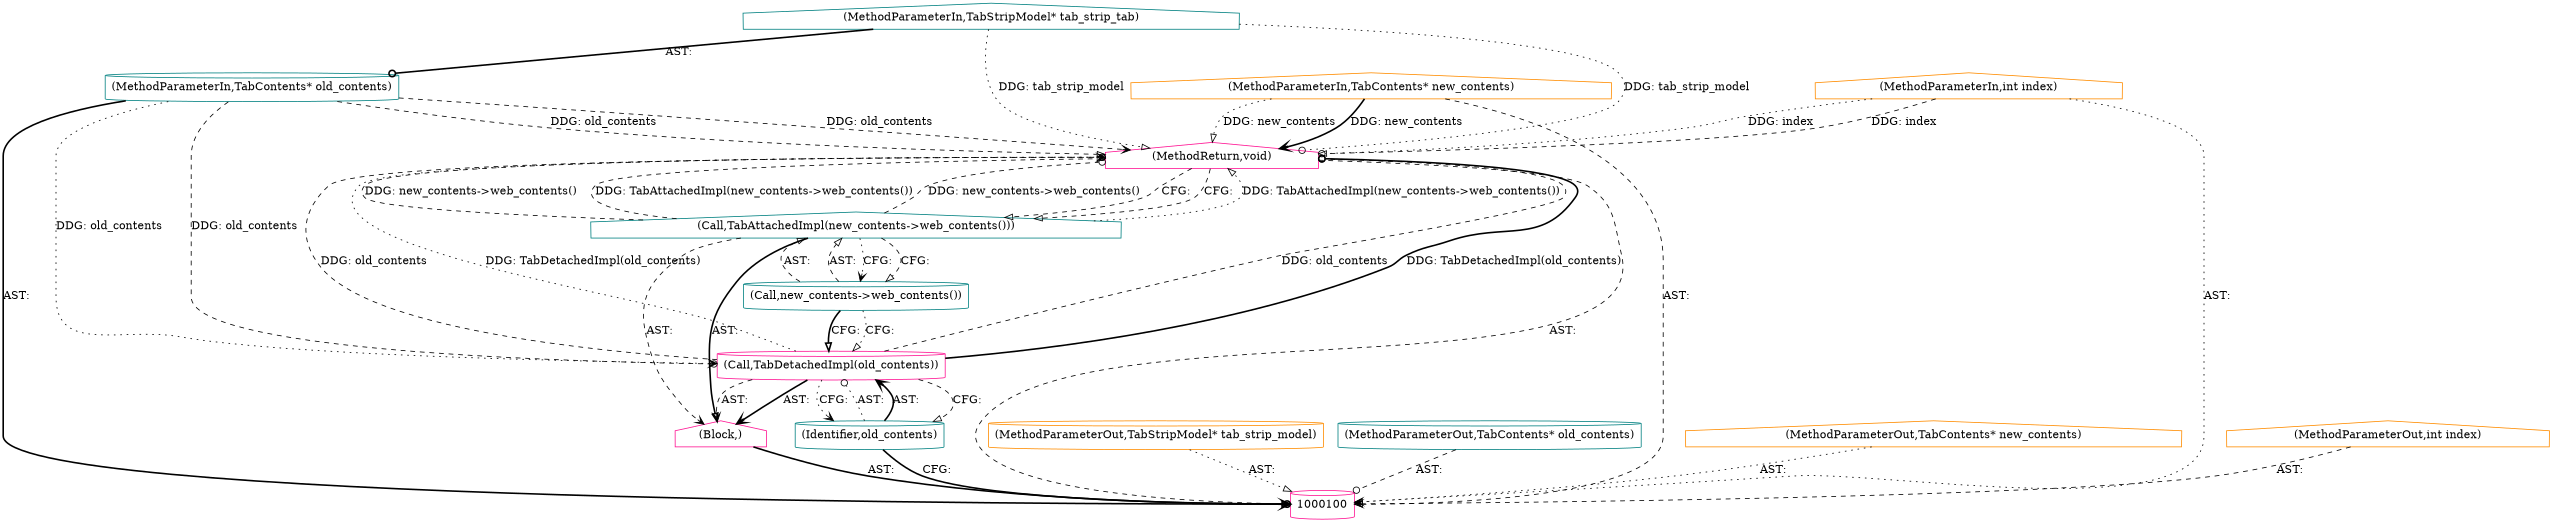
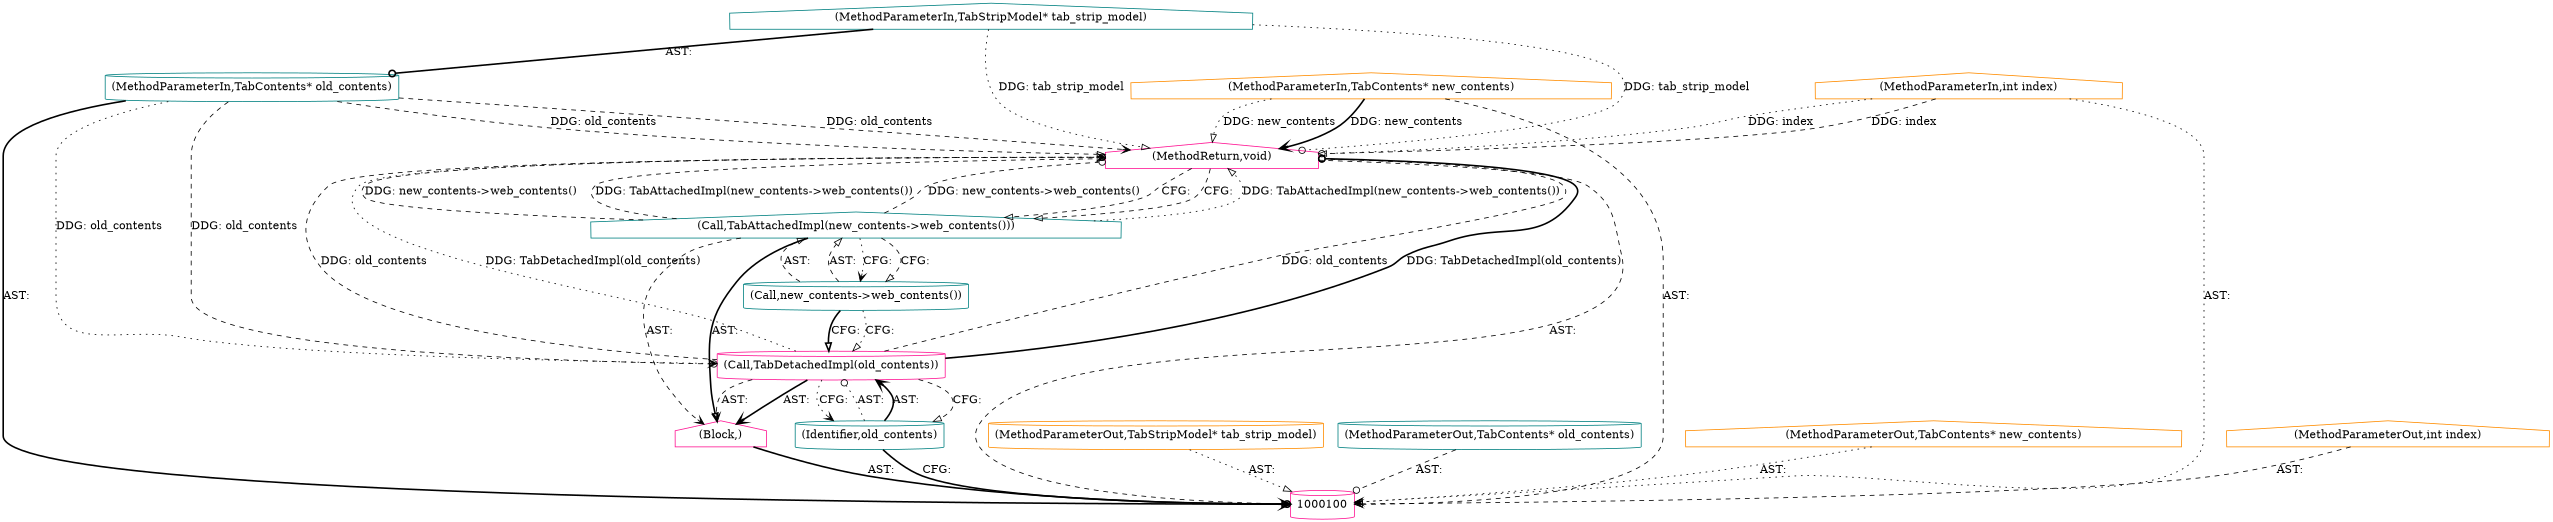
node "(MethodParameterIn,TabStripModel* tab_strip_tab)": label "(MethodParameterIn,TabStripModel* tab_strip_tab)" -> "(MethodParameterIn,TabStripModel* tab_strip_model)"
